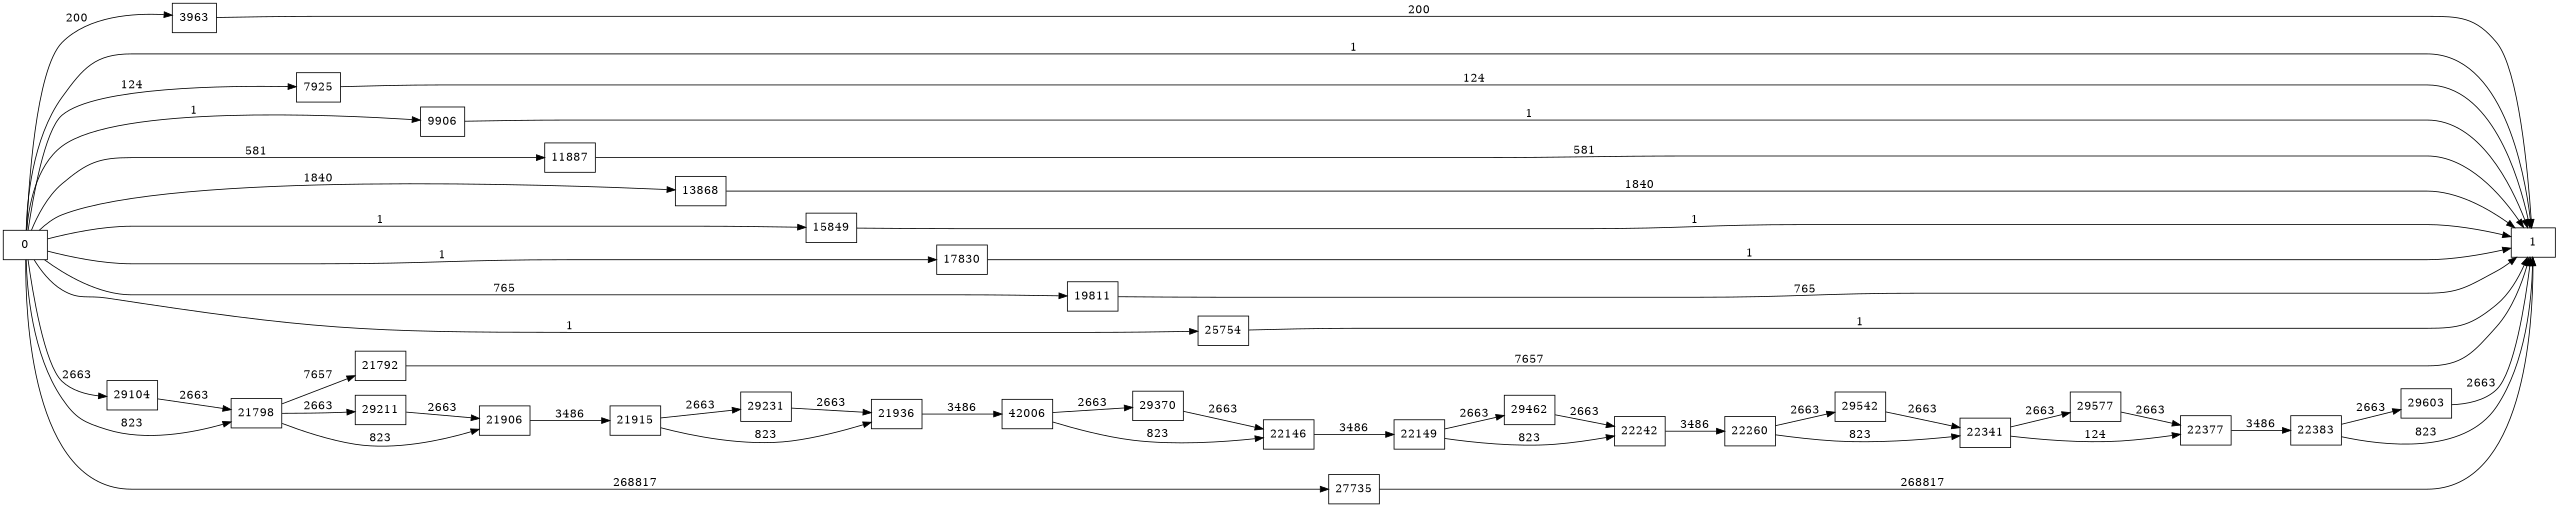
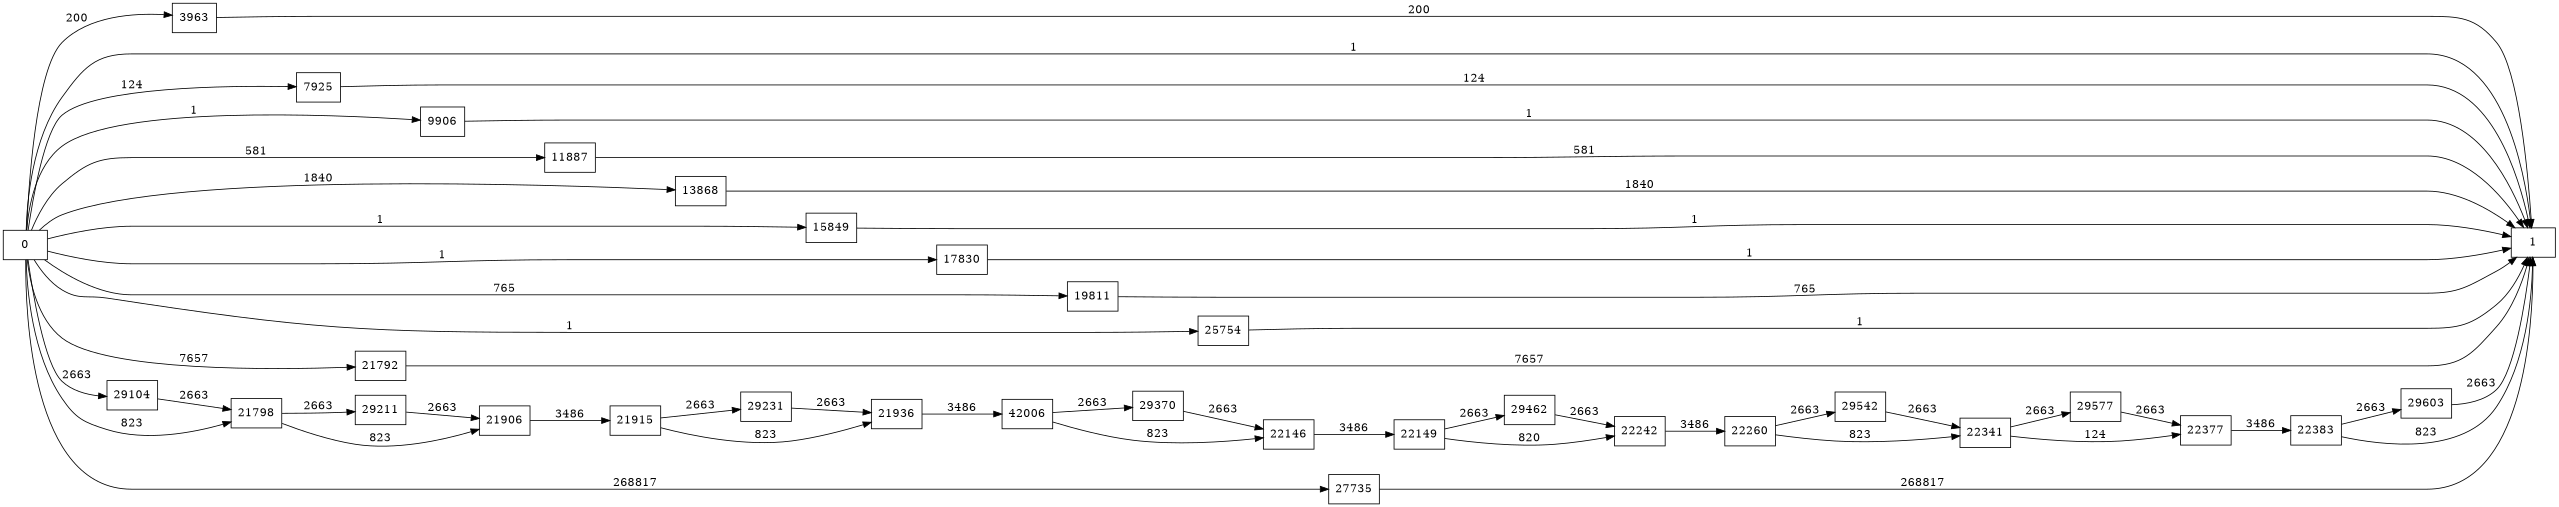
edge "21798" -> "21792": now "0" -> "21792"
edge "22149" -> "22242": label "823" -> "820"
